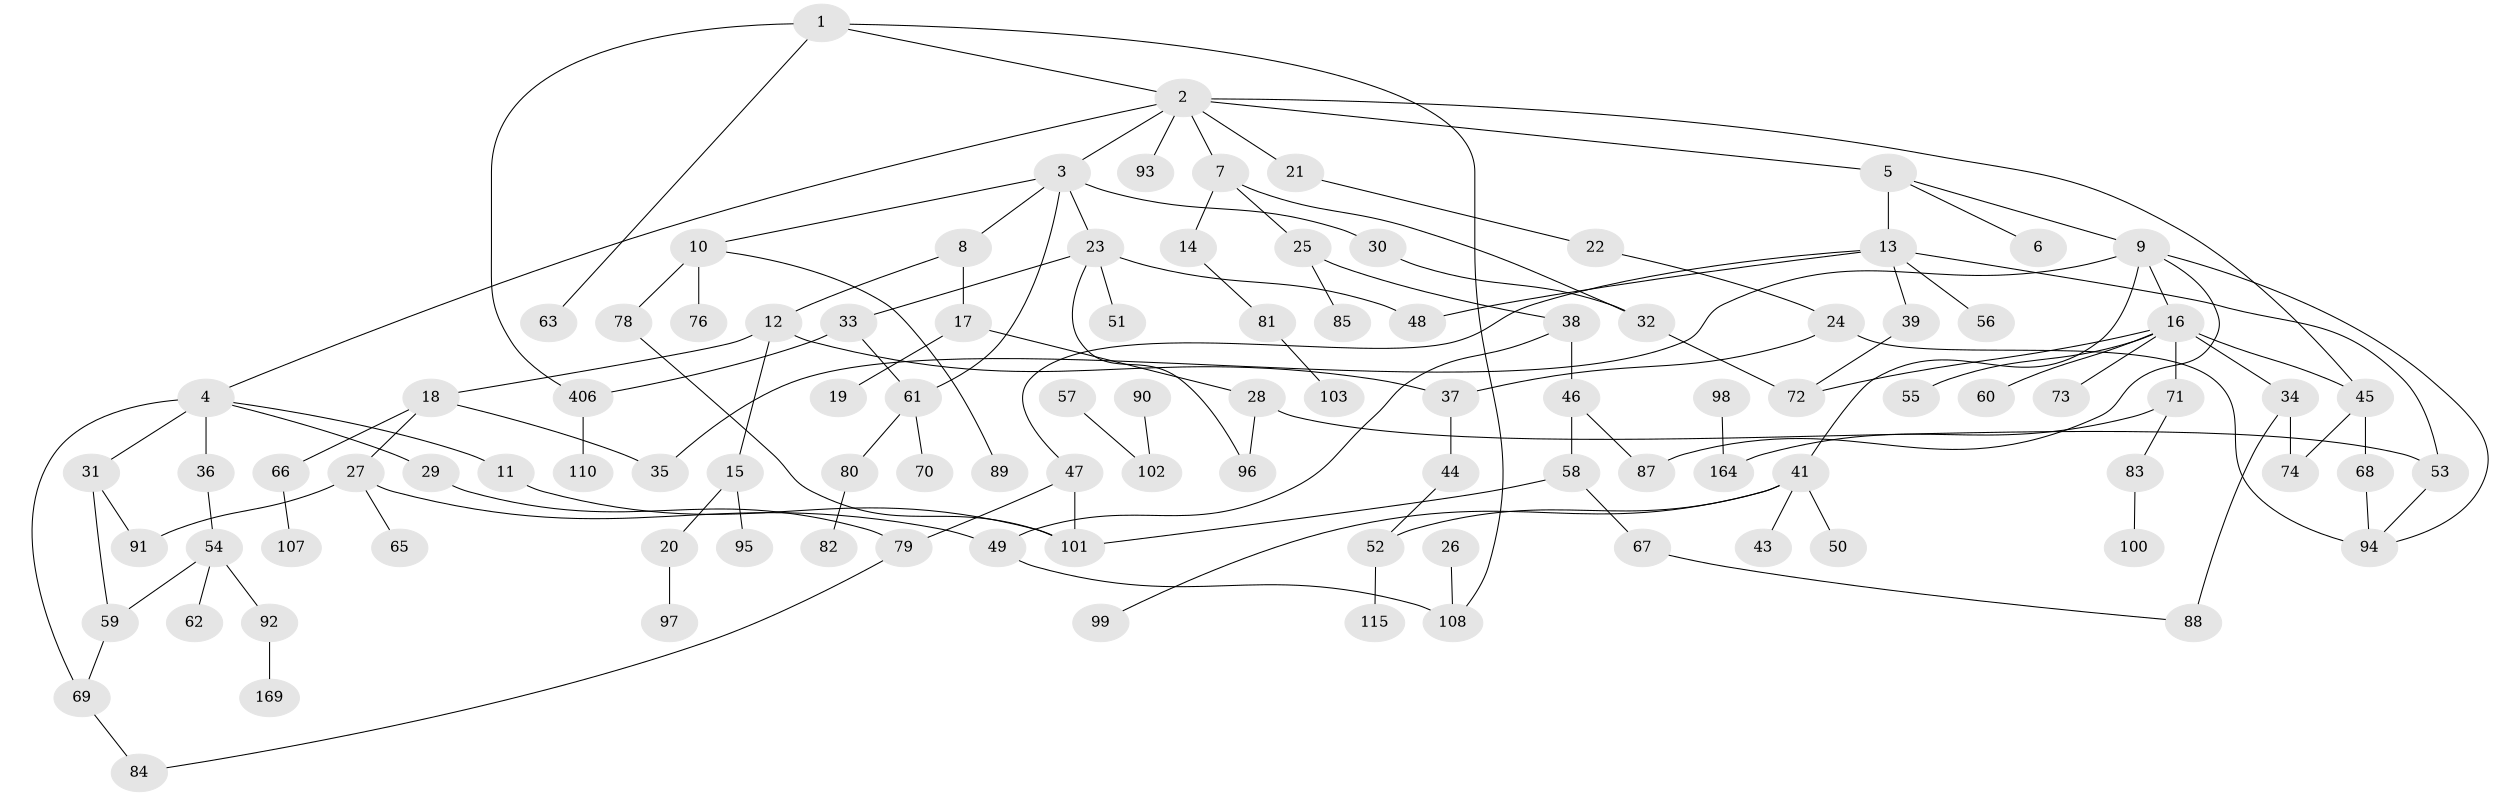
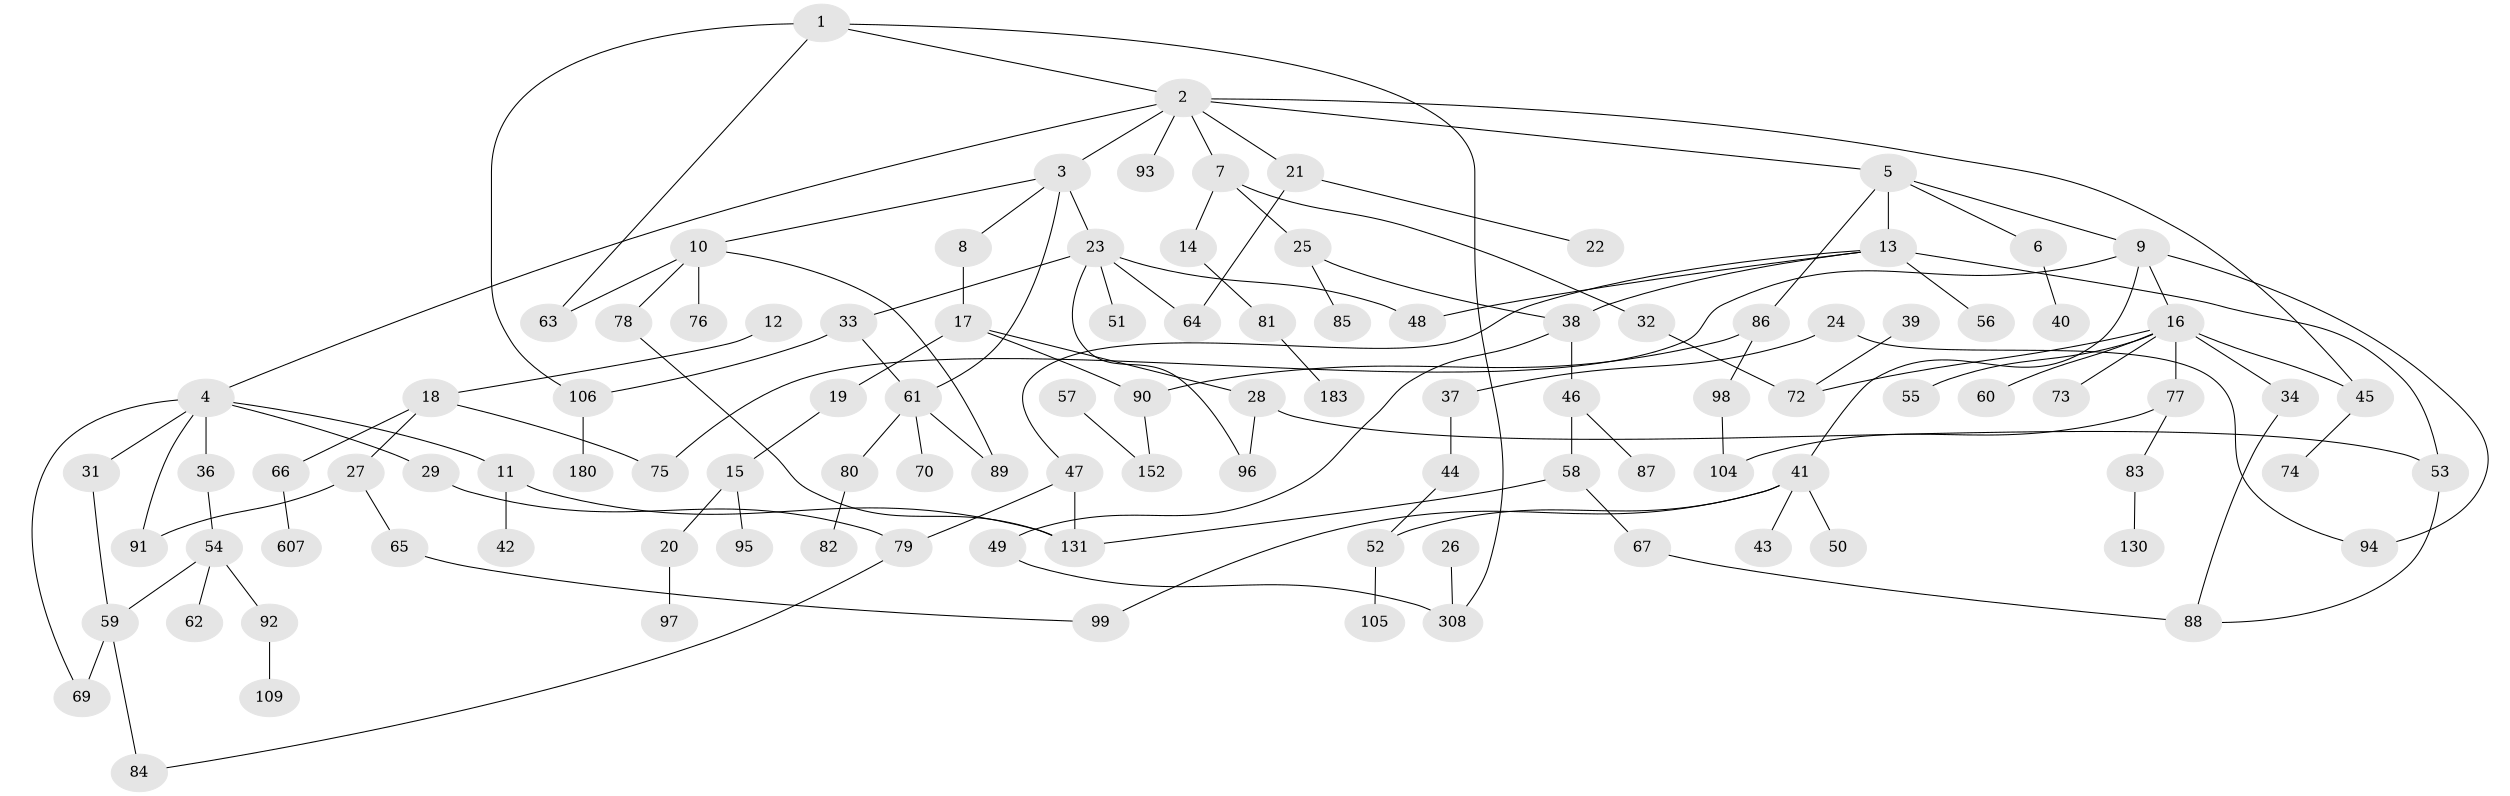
node "30": removed
edge "22" -- "24": removed
edge "8" -- "12": removed
edge "10" -- "63": added
edge "13" -- "39": now "13" -- "38"
node "64": added
node "86": added
node "40": added
edge "17" -- "90": added
edge "12" -- "37": removed
edge "12" -- "15": now "19" -- "15"
node "406": label "406" -> "106"
node "103": label "103" -> "183"
node "71": label "71" -> "77"
edge "34" -- "74": removed
edge "61" -- "89": added
edge "9" -- "87": removed
node "110": label "110" -> "180"
node "35": label "35" -> "75"
node "102": label "102" -> "152"
node "164": label "164" -> "104"
node "68": removed
edge "31" -- "91": now "4" -- "91"
edge "53" -- "94": now "53" -- "88"
edge "27" -- "49": removed
node "107": label "107" -> "607"
node "42": added
node "101": label "101" -> "131"
node "100": label "100" -> "130"
edge "65" -- "99": added
node "115": label "115" -> "105"
node "108": label "108" -> "308"
node "169": label "169" -> "109"
edge "69" -- "84": now "59" -- "84"
